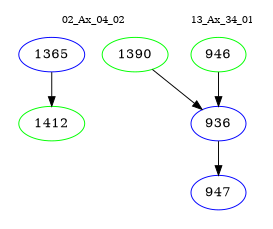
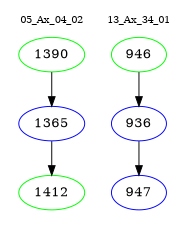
cluster "02_Ax_04_02": label "02_Ax_04_02" -> "05_Ax_04_02"
edge "1390" -> "936": now "1390" -> "1365"
